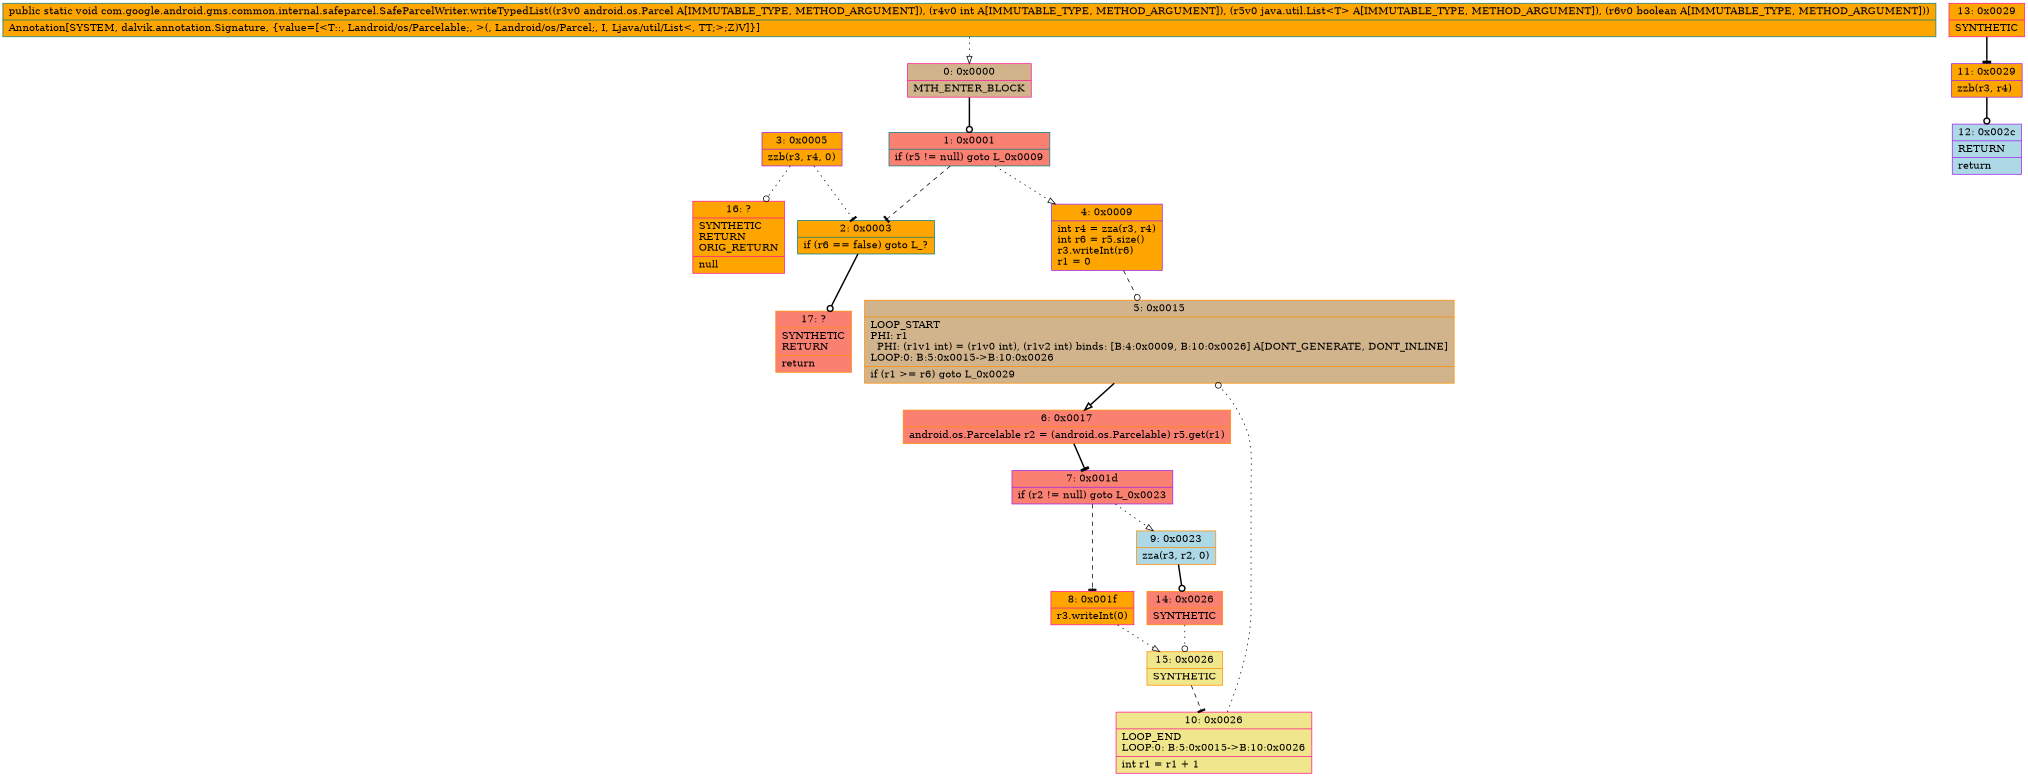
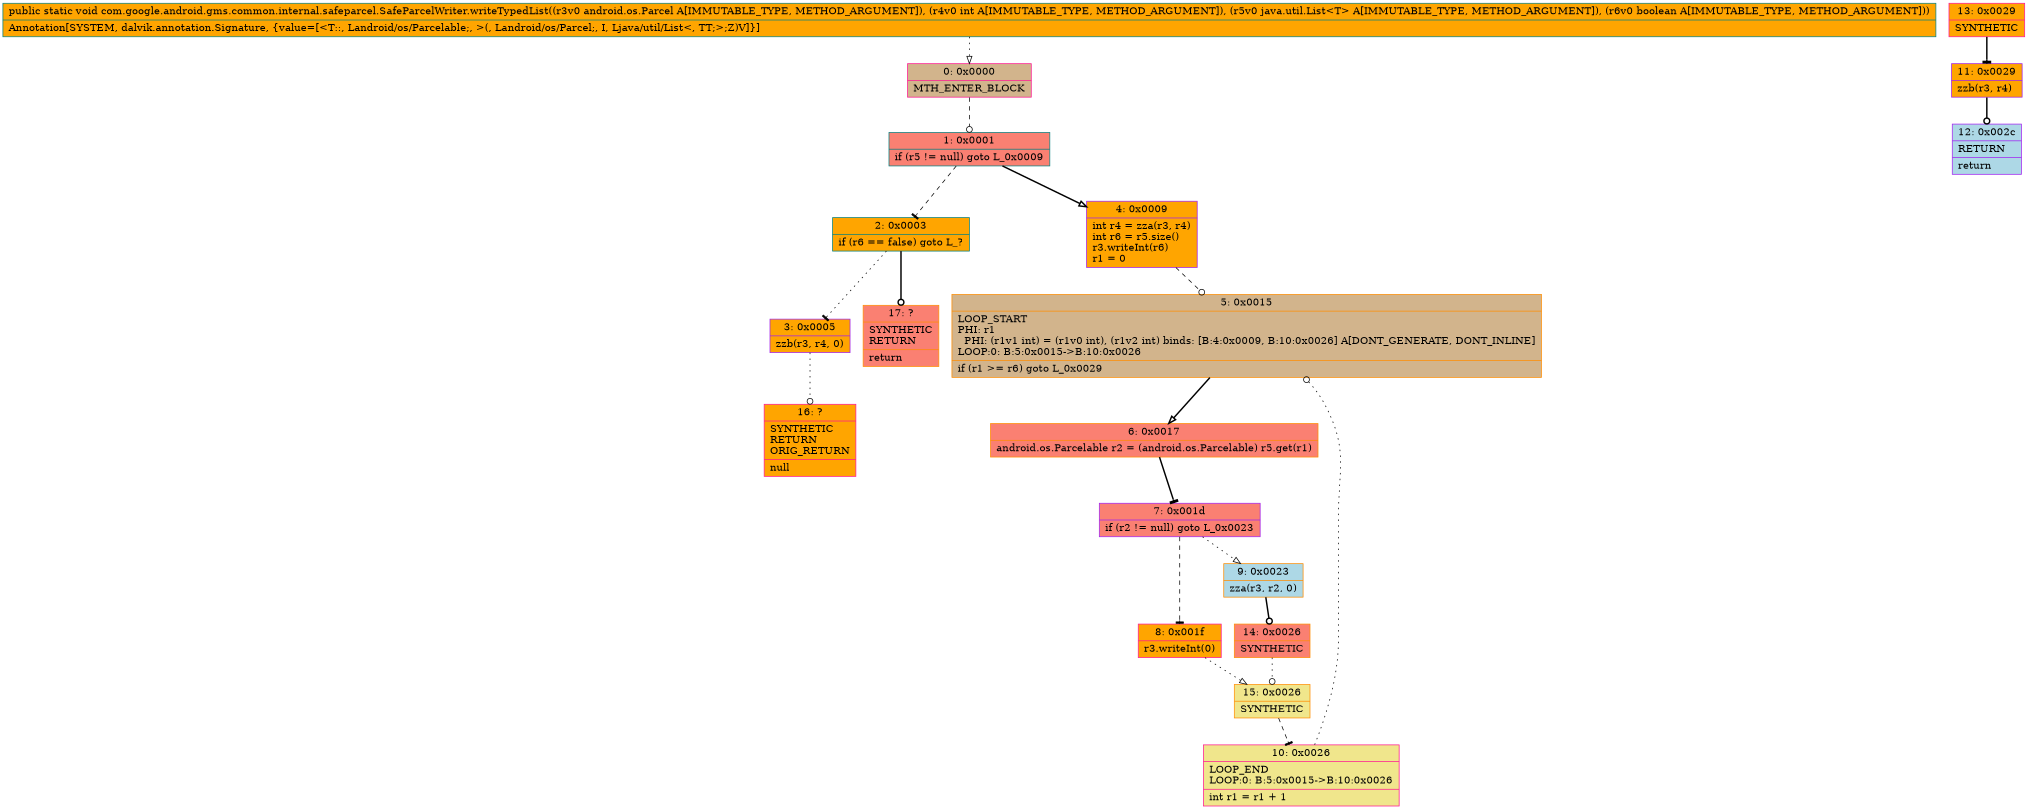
edge "0: 0x0000" -> "1: 0x0001": style bold -> dashed
edge "1: 0x0001" -> "4: 0x0009": style dotted -> bold
edge "3: 0x0005" -> "2: 0x0003": reversed
